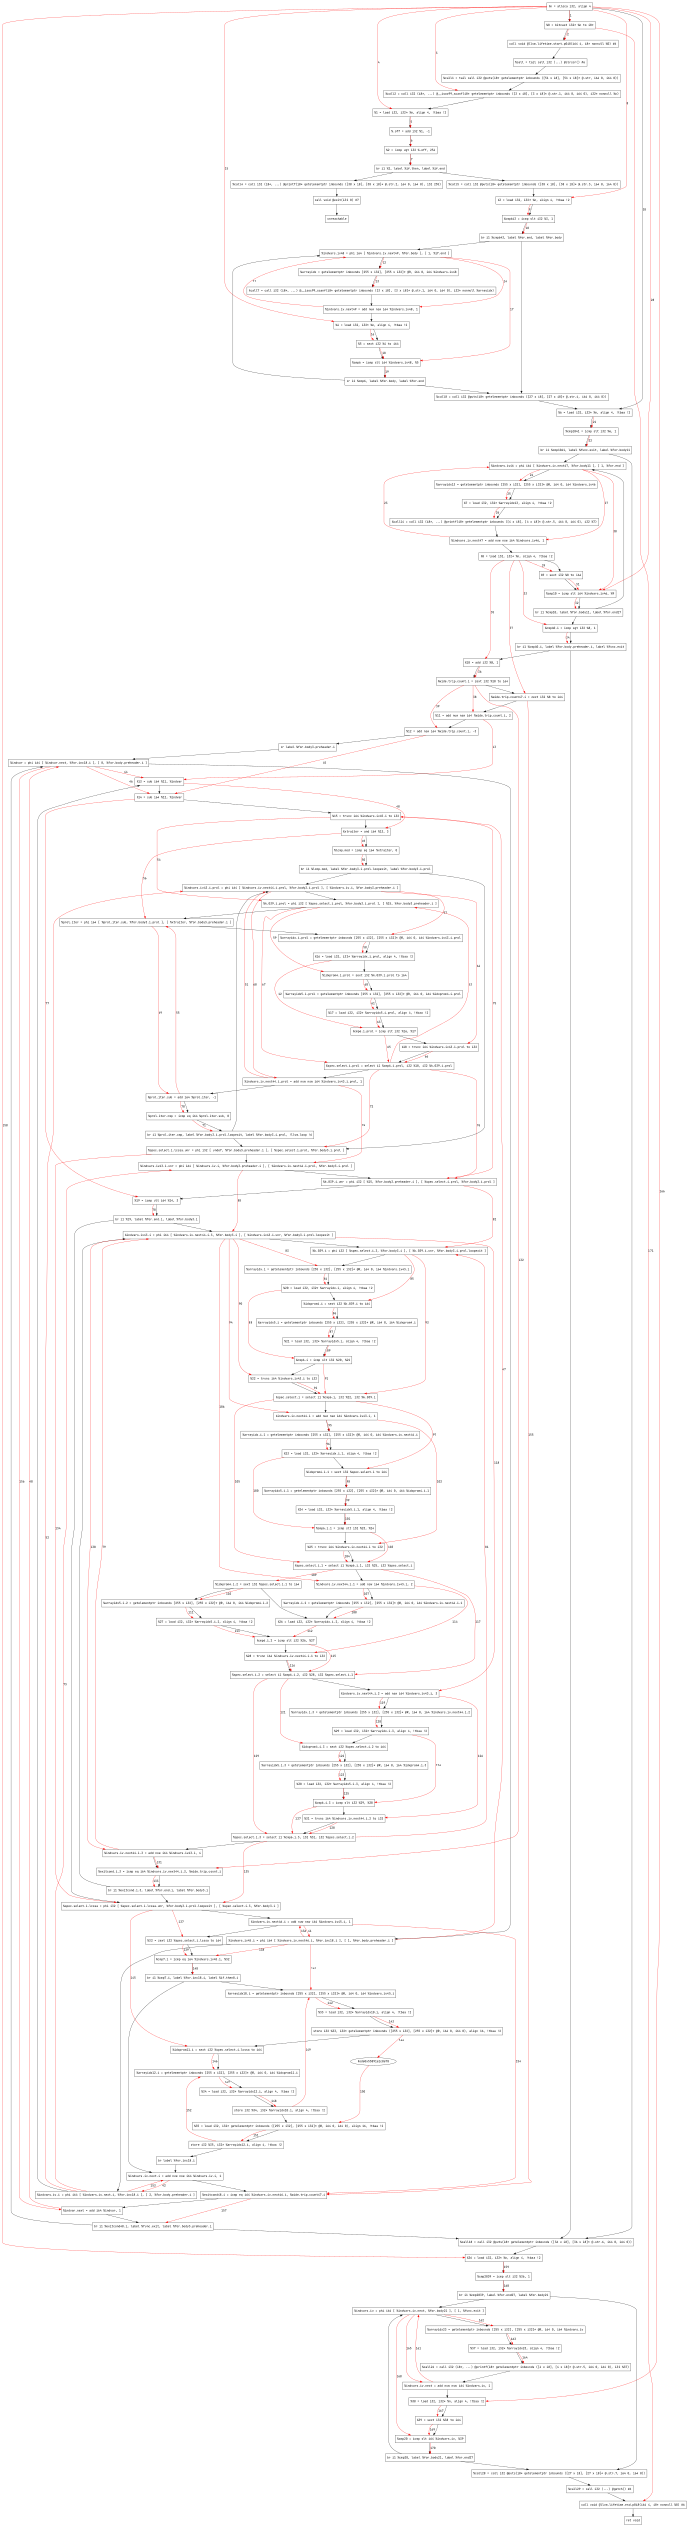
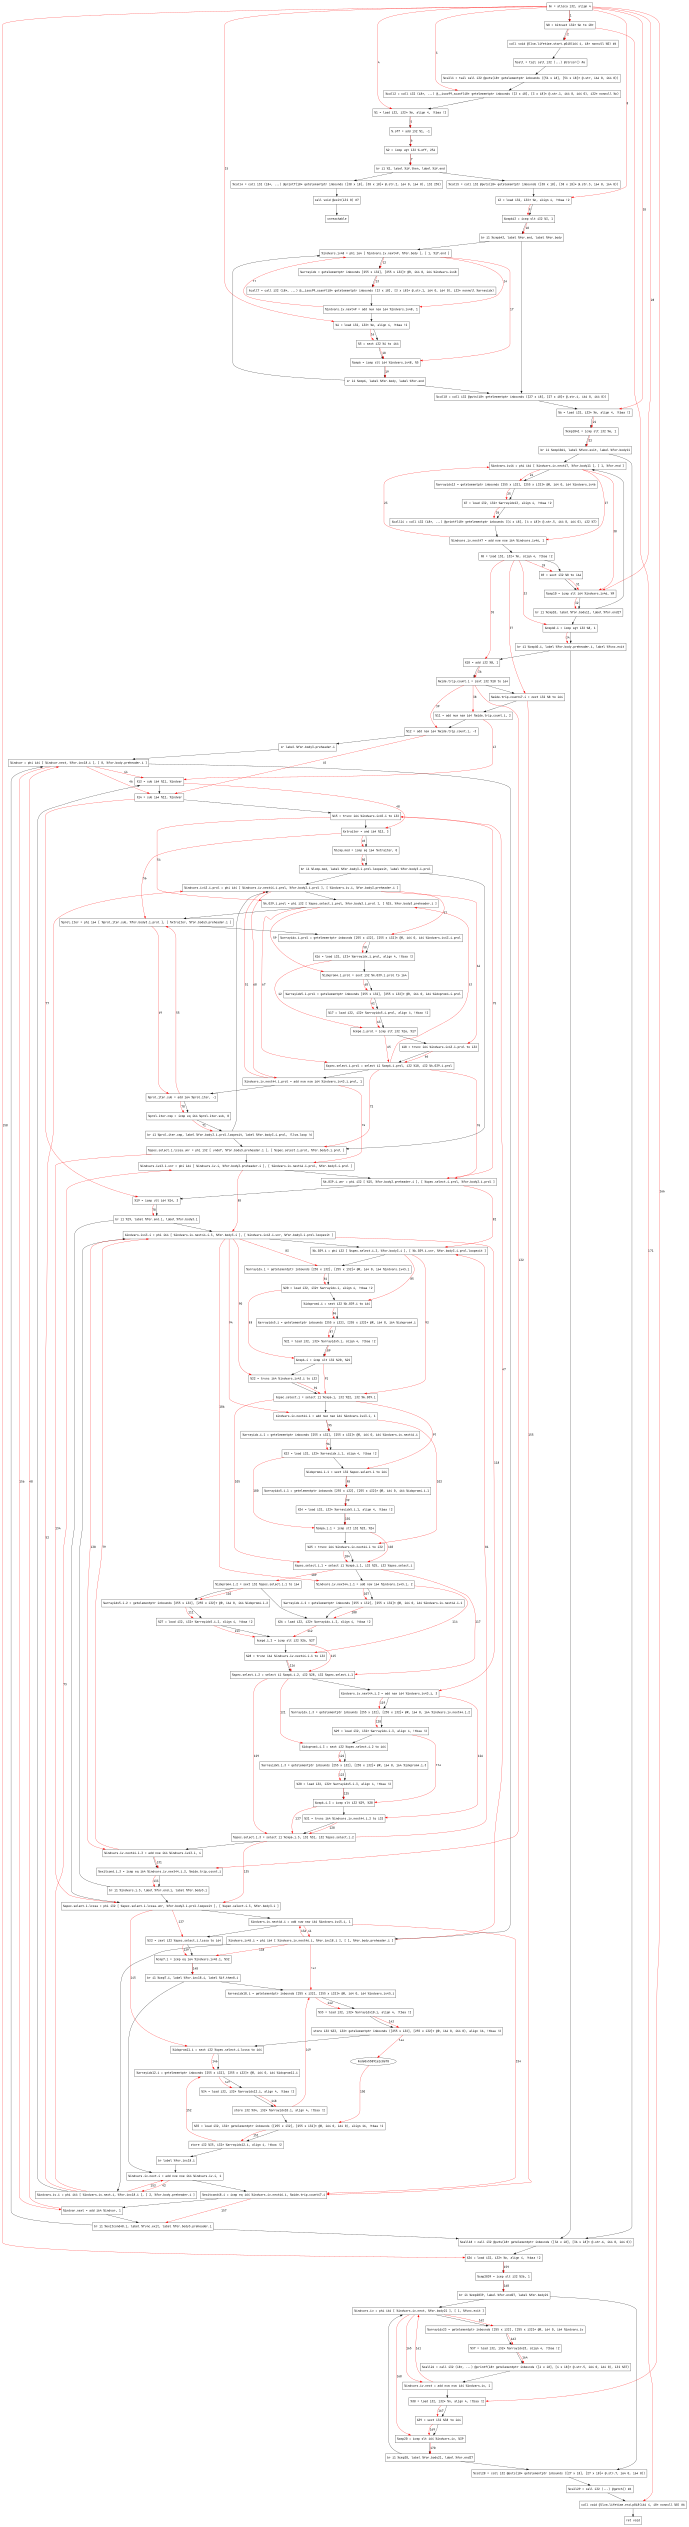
edge "%n = alloca i32, align 4" -> "%6 = load i32, i32* %n, align 4, !tbaa !2": color black -> red
node "br i1 %exitcond.i.3, label %for.end.i, label %for.body3.i": label "br i1 %exitcond.i.3, label %for.end.i, label %for.body3.i" -> "br i1 %indvars.i.3, label %for.end.i, label %for.body3.i"
